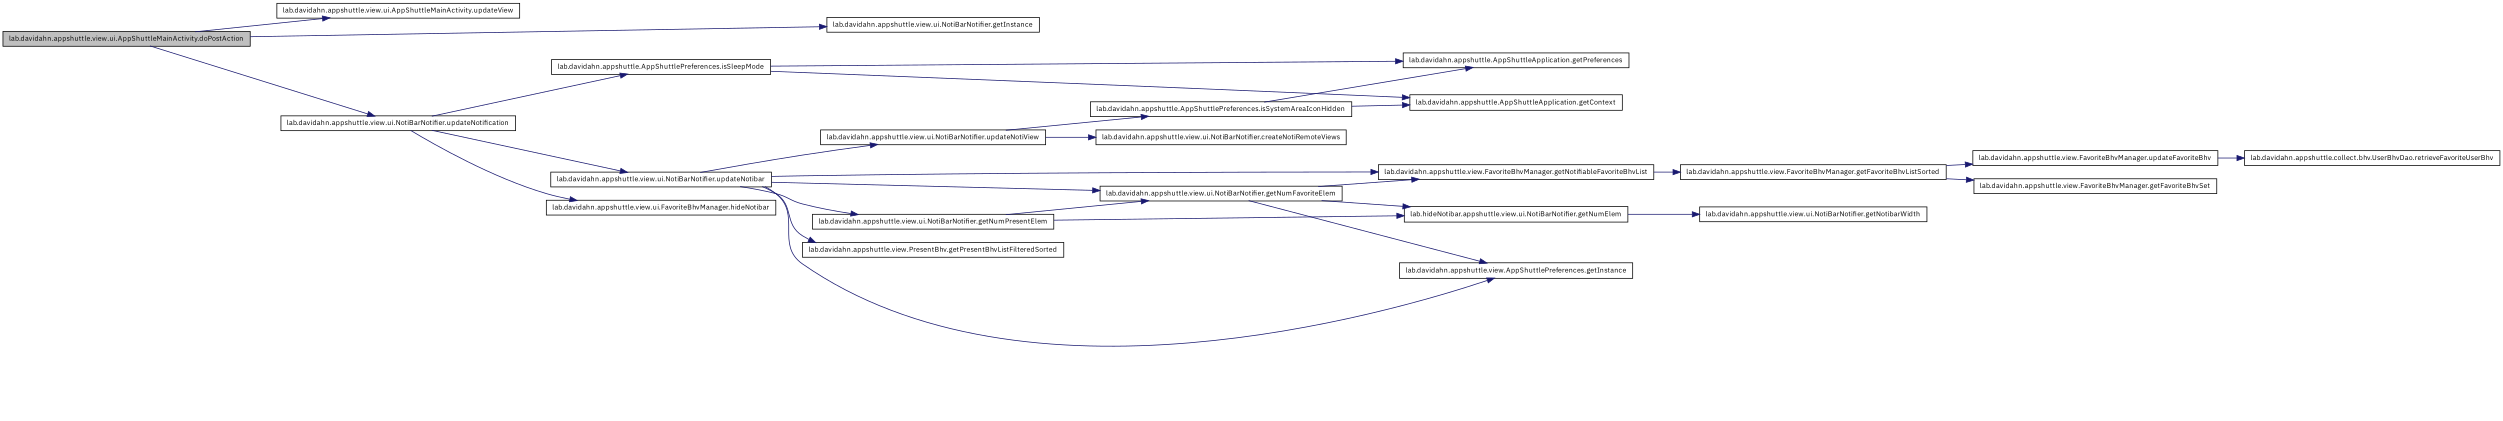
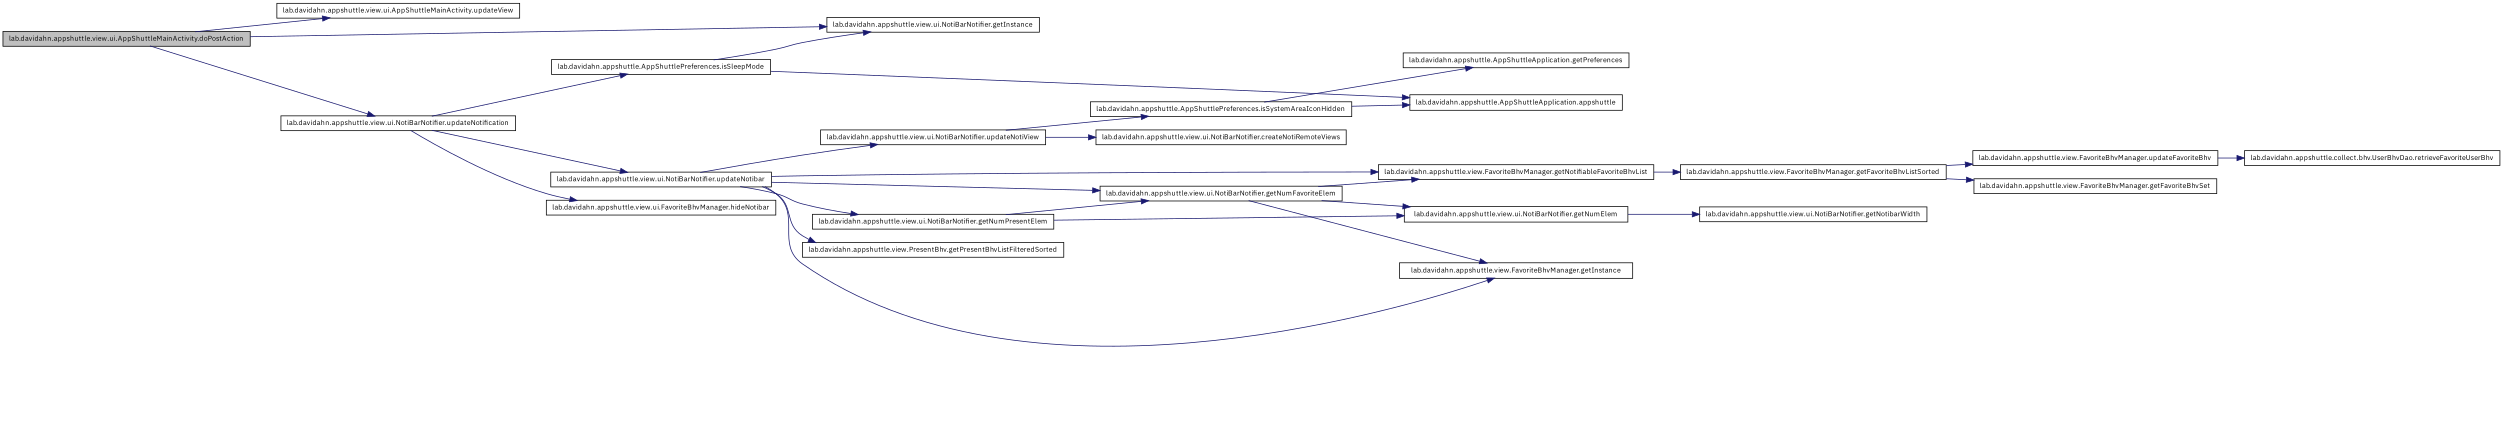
edge "lab.davidahn.appshuttle.AppShuttlePreferences.isSleepMode" -> "lab.davidahn.appshuttle.AppShuttleApplication.getPreferences": now "lab.davidahn.appshuttle.AppShuttlePreferences.isSleepMode" -> "lab.davidahn.appshuttle.view.ui.NotiBarNotifier.getInstance"
node "lab.davidahn.appshuttle.AppShuttleApplication.getContext": label "lab.davidahn.appshuttle.AppShuttleApplication.getContext" -> "lab.davidahn.appshuttle.AppShuttleApplication.appshuttle"
node "lab.hideNotibar.appshuttle.view.ui.NotiBarNotifier.getNumElem": label "lab.hideNotibar.appshuttle.view.ui.NotiBarNotifier.getNumElem" -> "lab.davidahn.appshuttle.view.ui.NotiBarNotifier.getNumElem"
node "lab.davidahn.appshuttle.view.AppShuttlePreferences.getInstance": label "lab.davidahn.appshuttle.view.AppShuttlePreferences.getInstance" -> "lab.davidahn.appshuttle.view.FavoriteBhvManager.getInstance"
